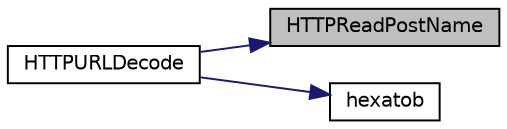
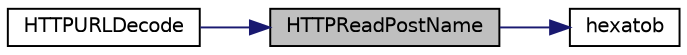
edge "HTTPURLDecode" -> "hexatob": now "HTTPReadPostName" -> "hexatob"
